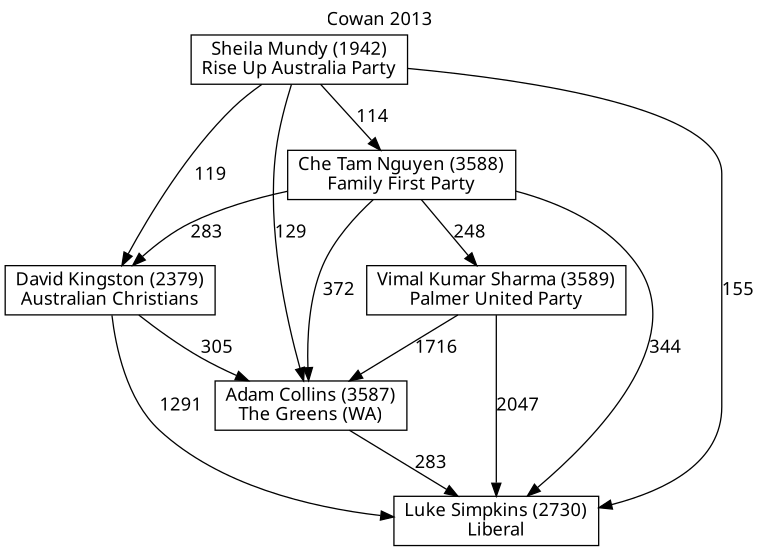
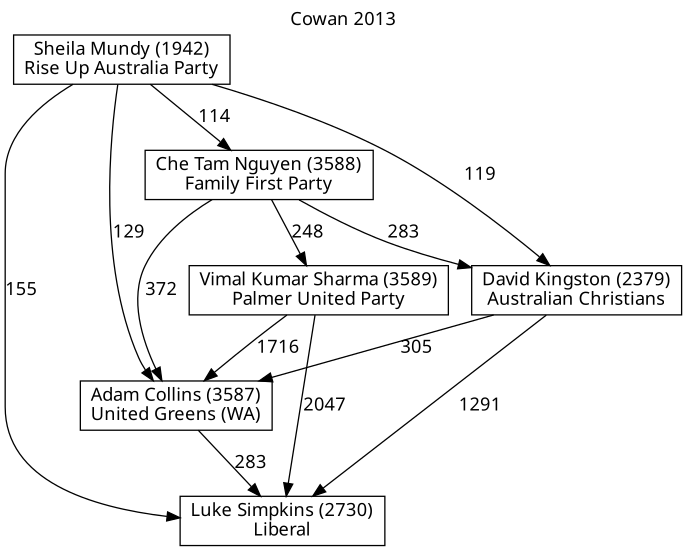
edge "Che Tam Nguyen (3588) Family First Party" -> "Luke Simpkins (2730) Liberal": removed, label "344"
node "Adam Collins (3587) The Greens (WA)": label "Adam Collins (3587) The Greens (WA)" -> "Adam Collins (3587) United Greens (WA)"
